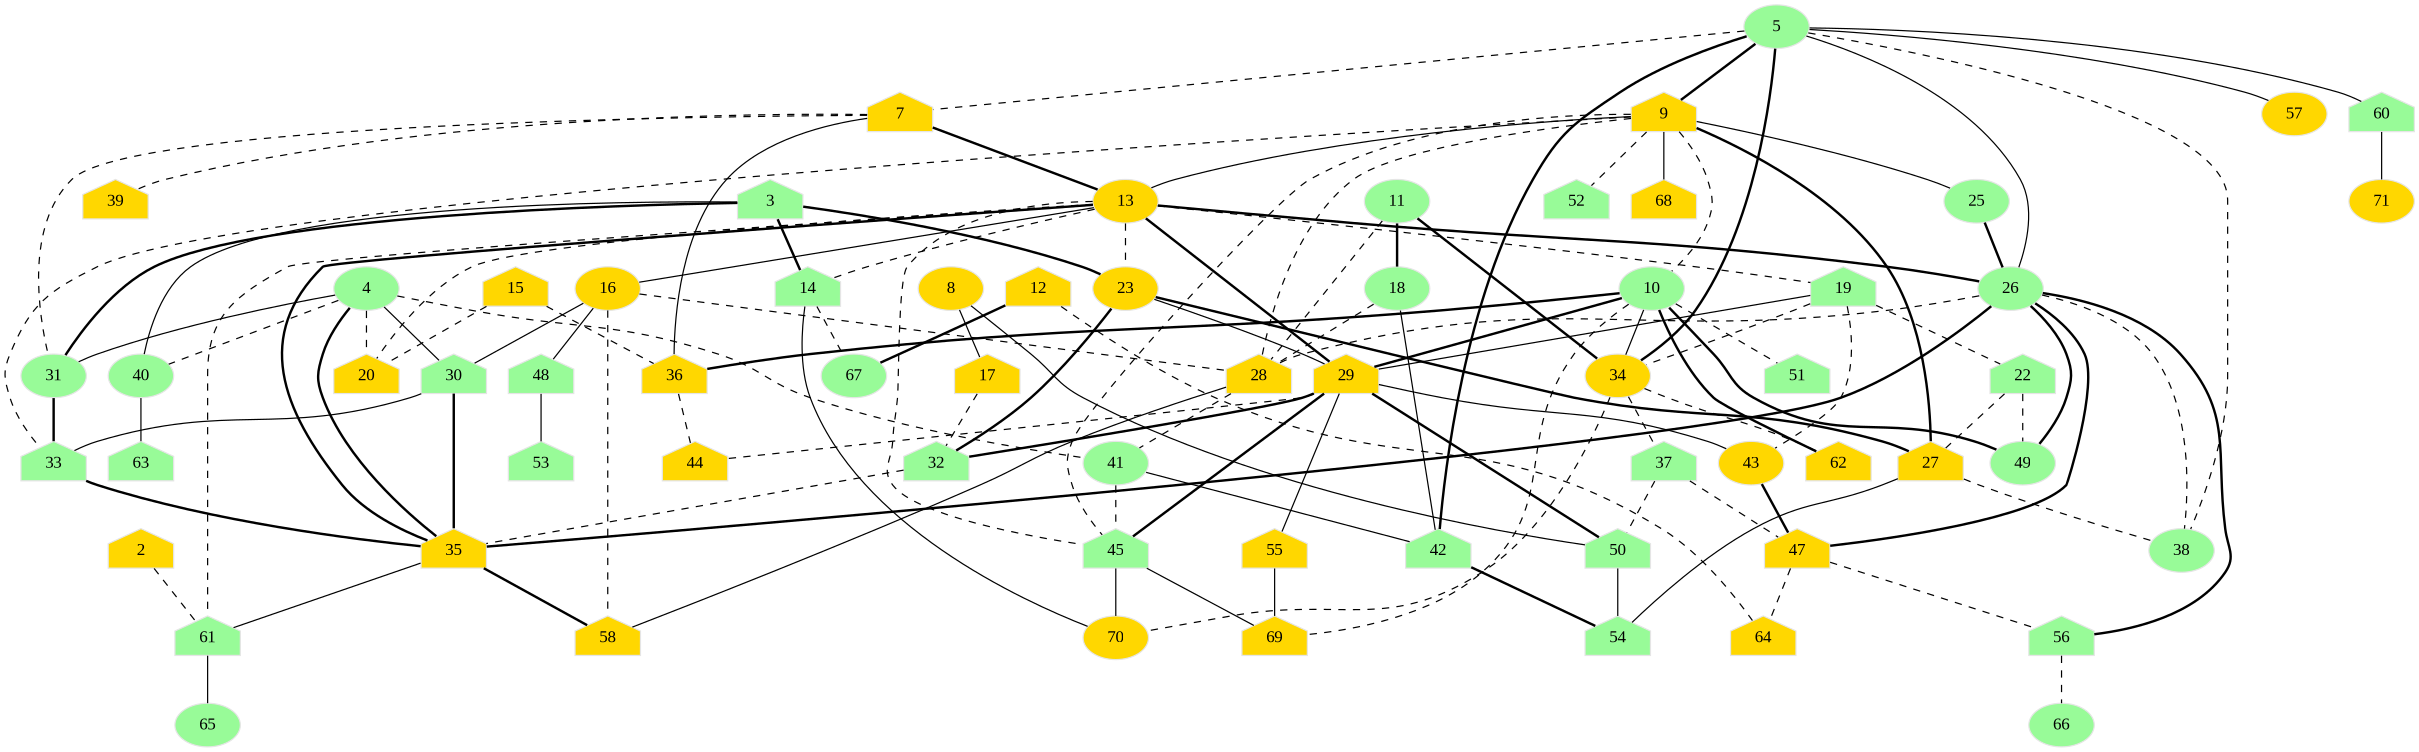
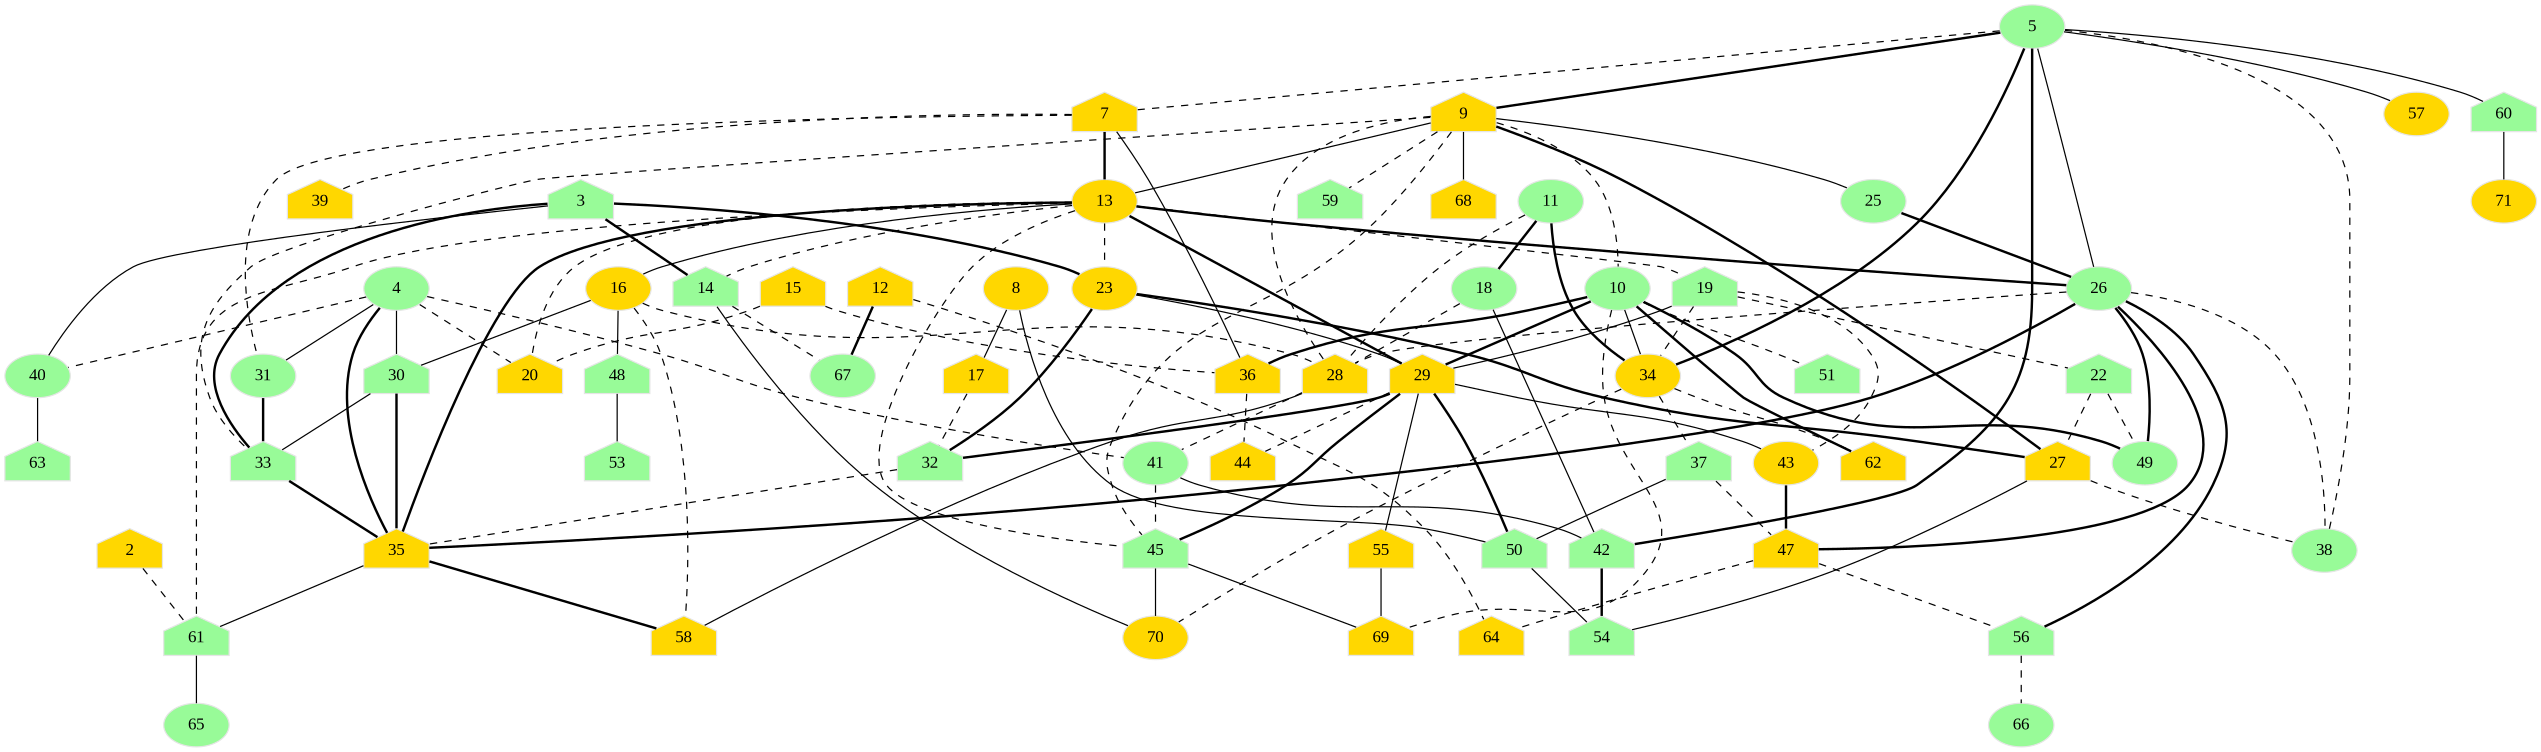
node "52": label "52" -> "59"
edge "3" -- "31": now "3" -- "33"
edge "37" -- "50": style dashed -> solid
